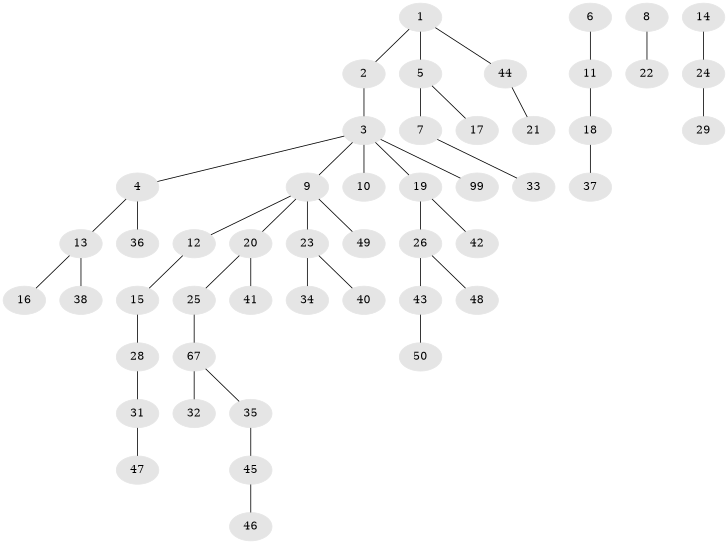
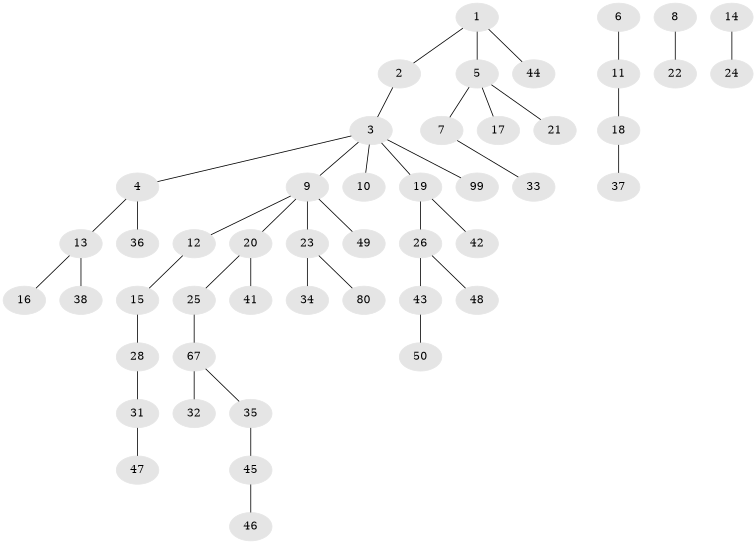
edge "44" -- "21": now "5" -- "21"
node "29": removed
node "40": label "40" -> "80"
